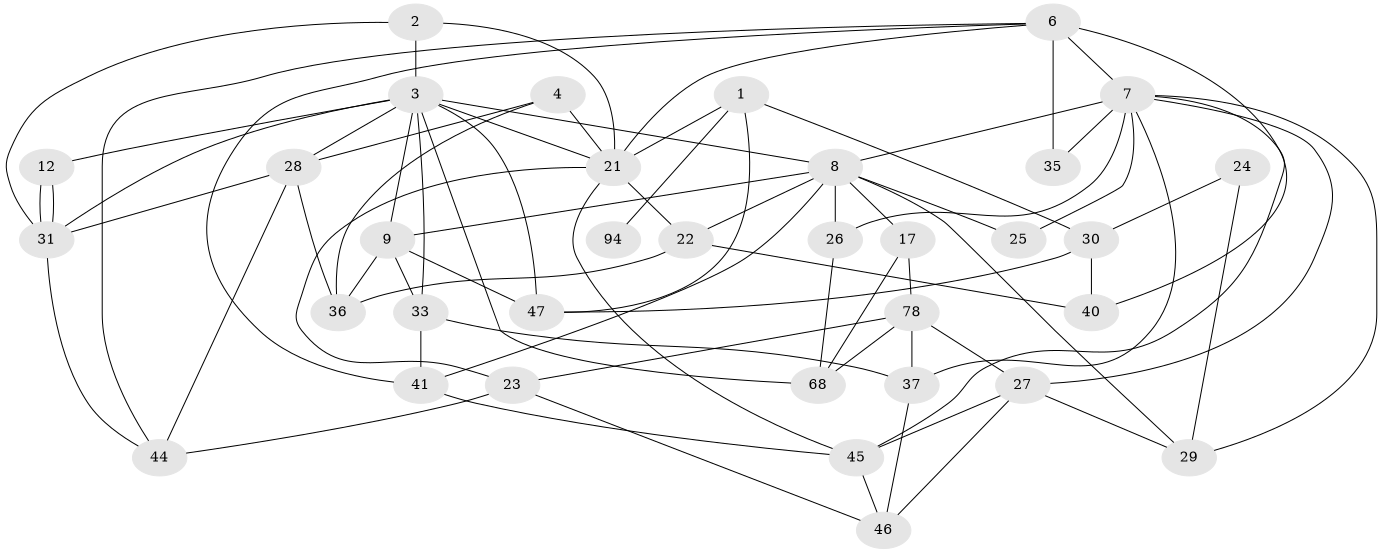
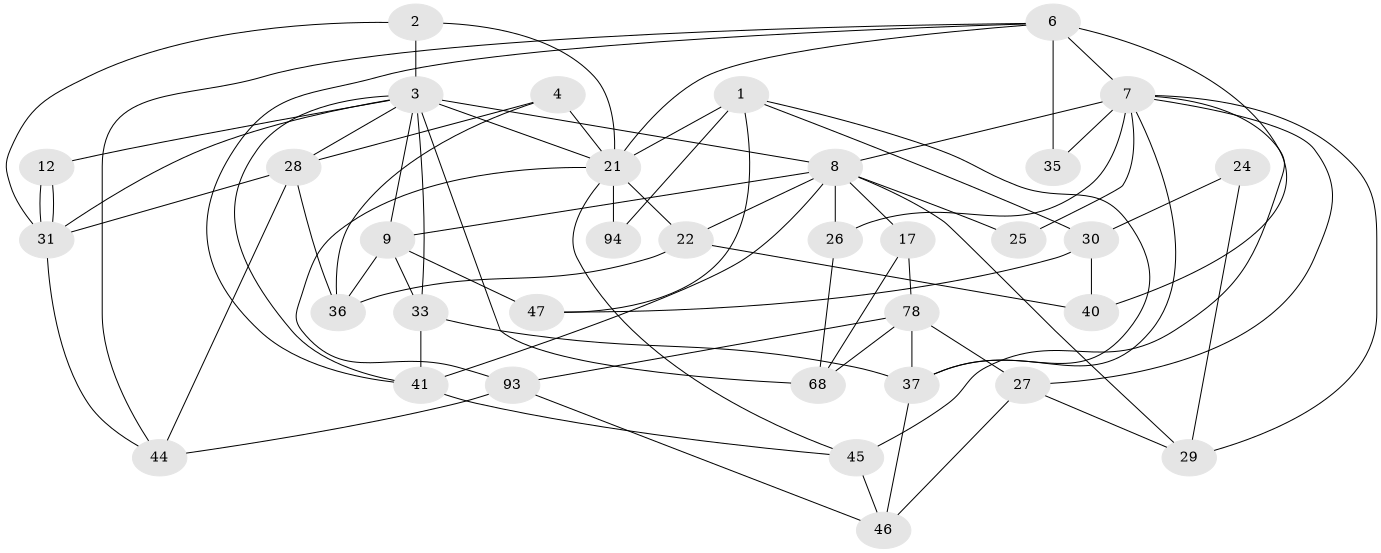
edge "3" -- "47": now "3" -- "41"
edge "1" -- "37": added
edge "21" -- "94": added
node "23": label "23" -> "93"
edge "27" -- "45": removed
